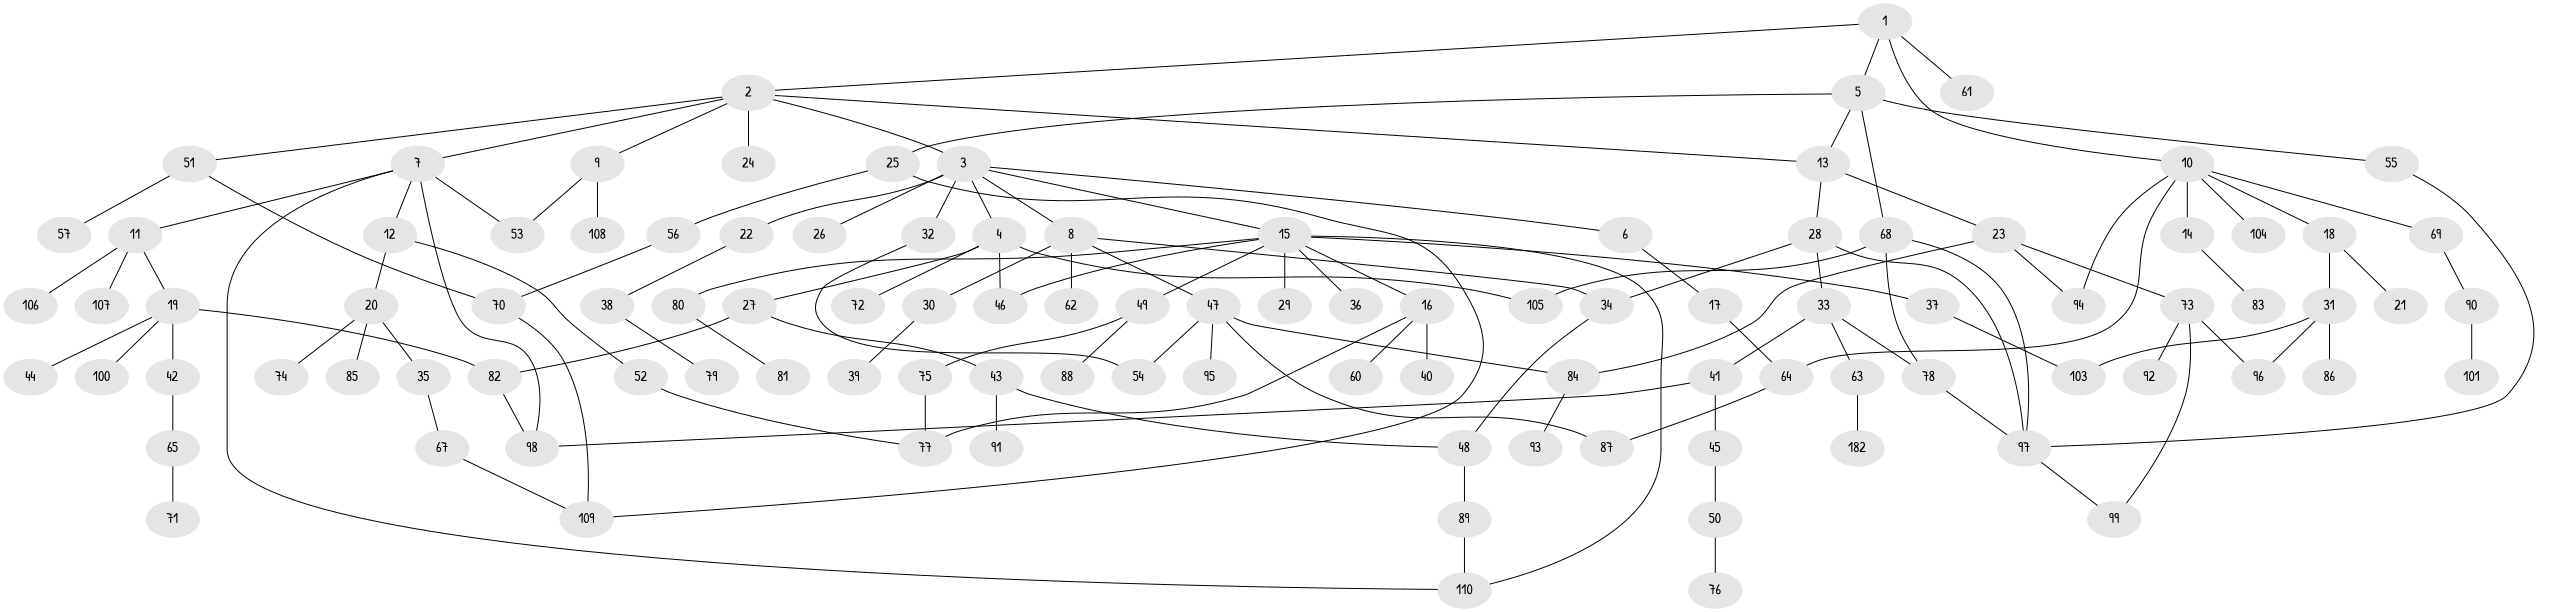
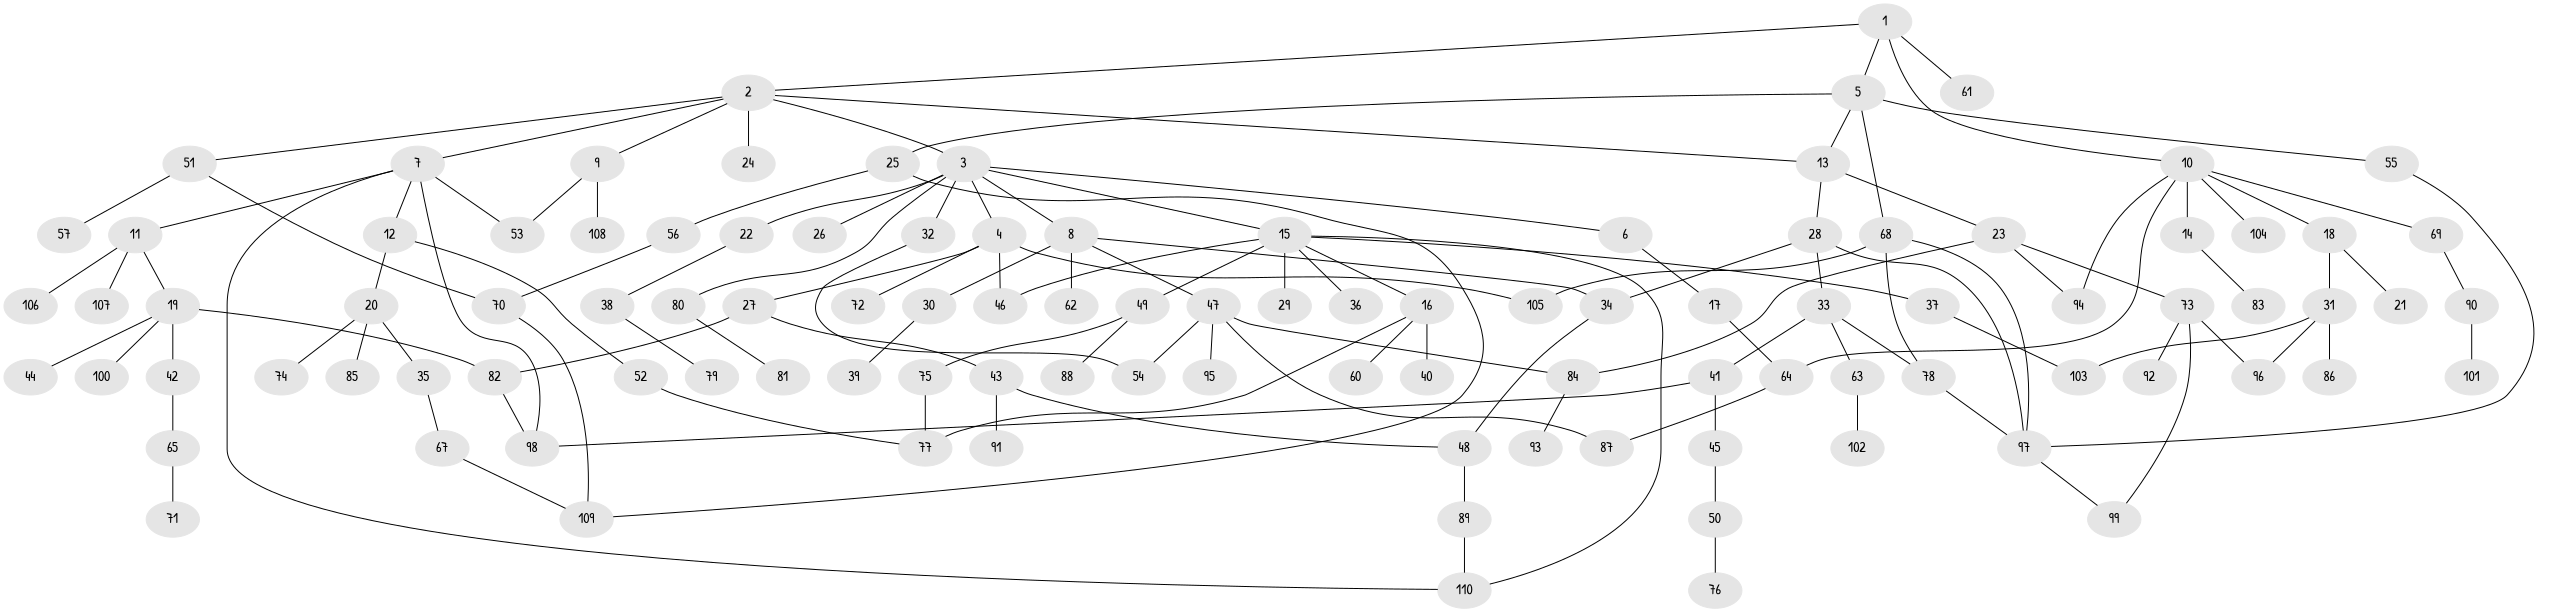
edge "15" -- "80": now "3" -- "80"
node "182": label "182" -> "102"
